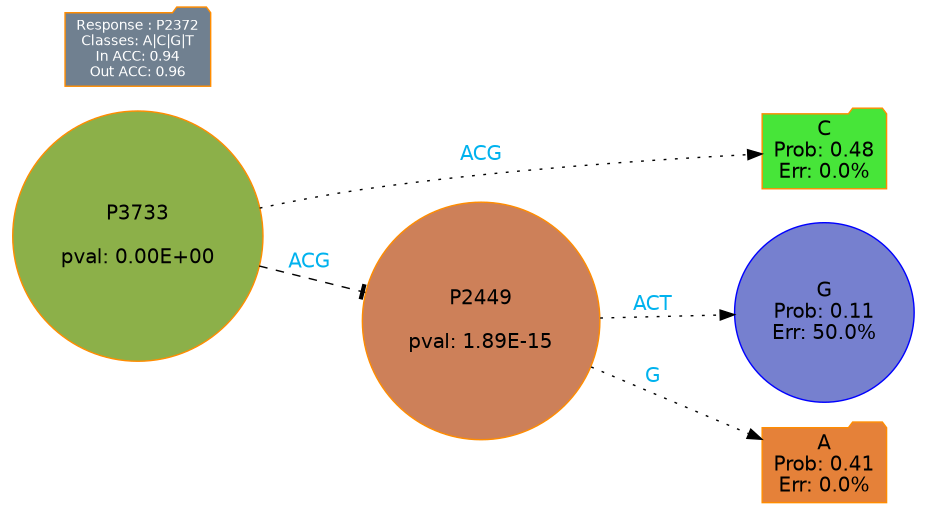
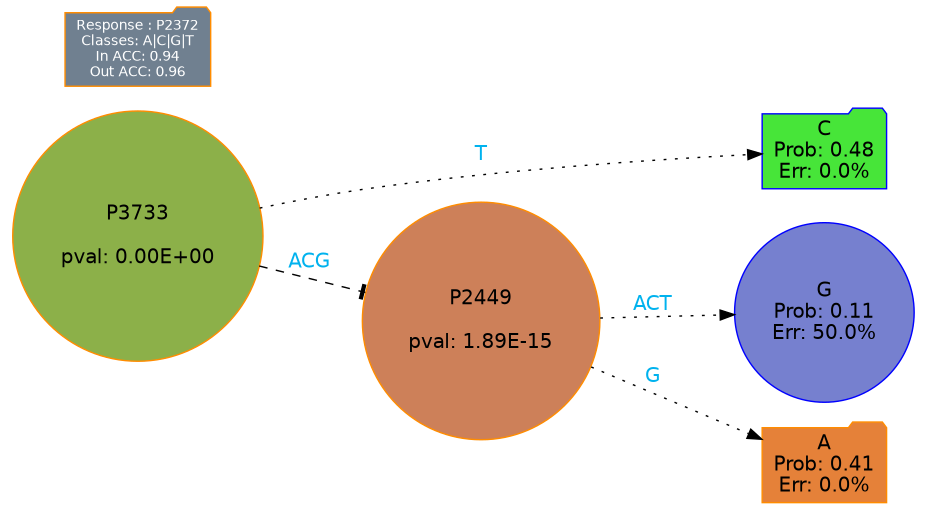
node "C Prob: 0.48 Err: 0.0%": color darkorange -> blue
edge "P3733 pval: 0.00E+00" -> "C Prob: 0.48 Err: 0.0%": label "ACG" -> "T"
